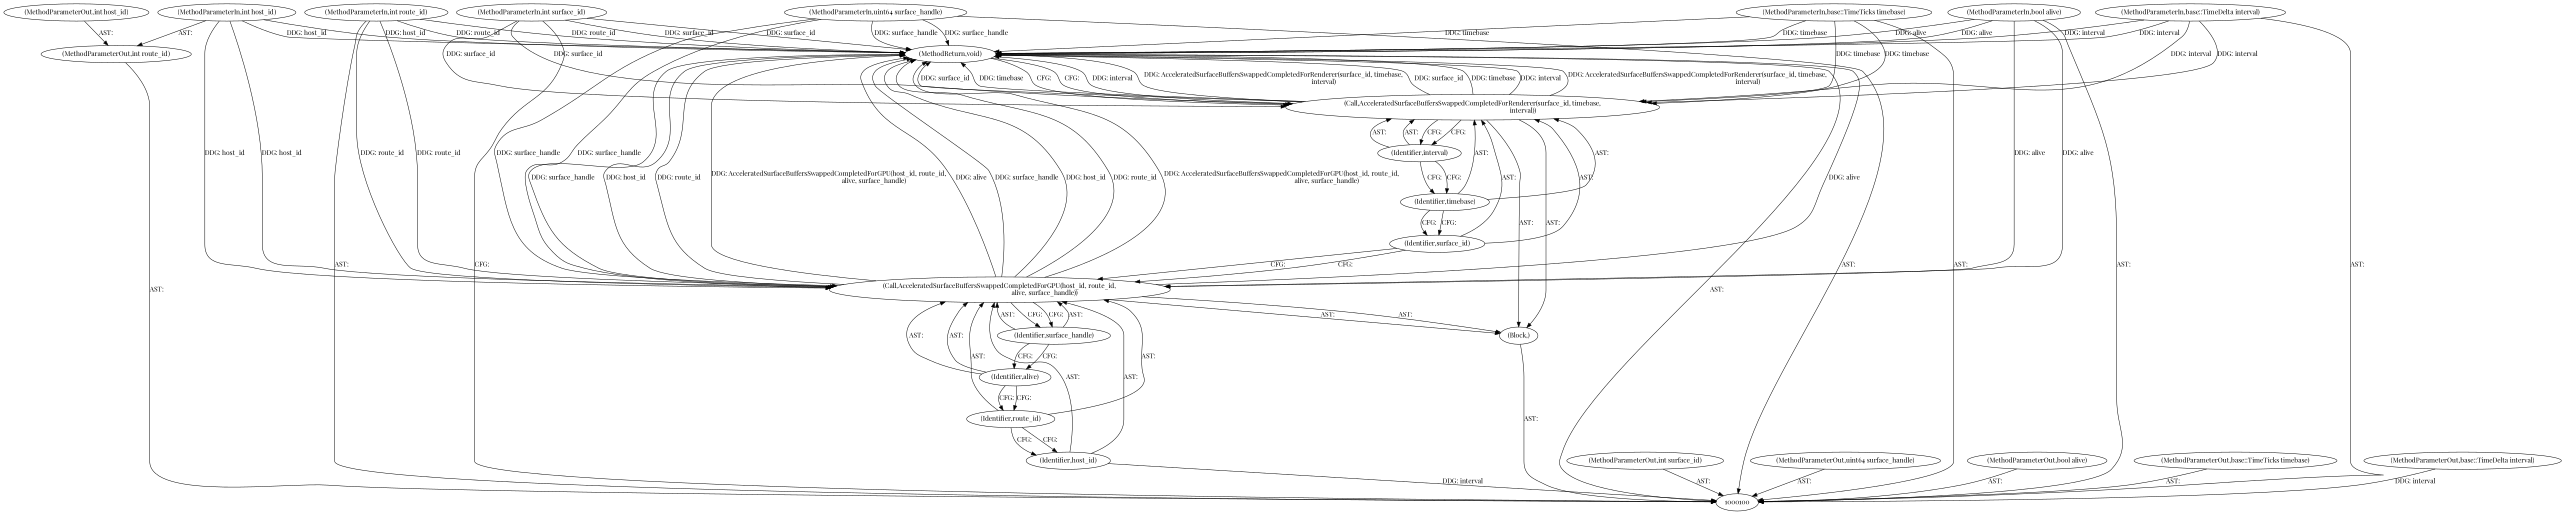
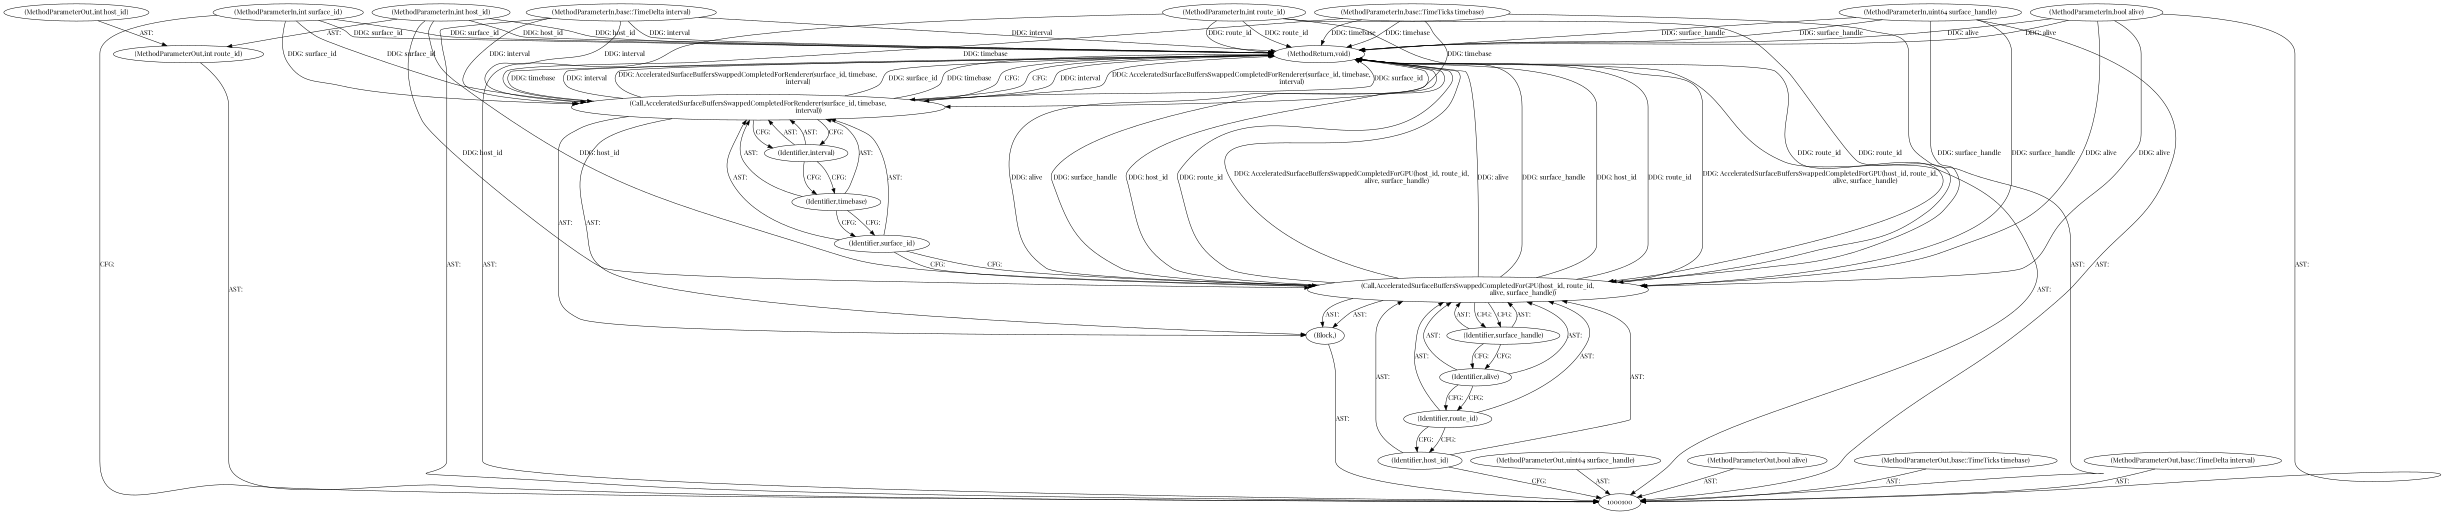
node "(MethodParameterOut,int surface_id)": removed
edge "(Identifier,host_id)" -> "1000100": label "DDG: interval" -> "CFG: "
edge "(MethodParameterOut,base::TimeDelta interval)" -> "1000100": label "DDG: interval" -> "AST: "
